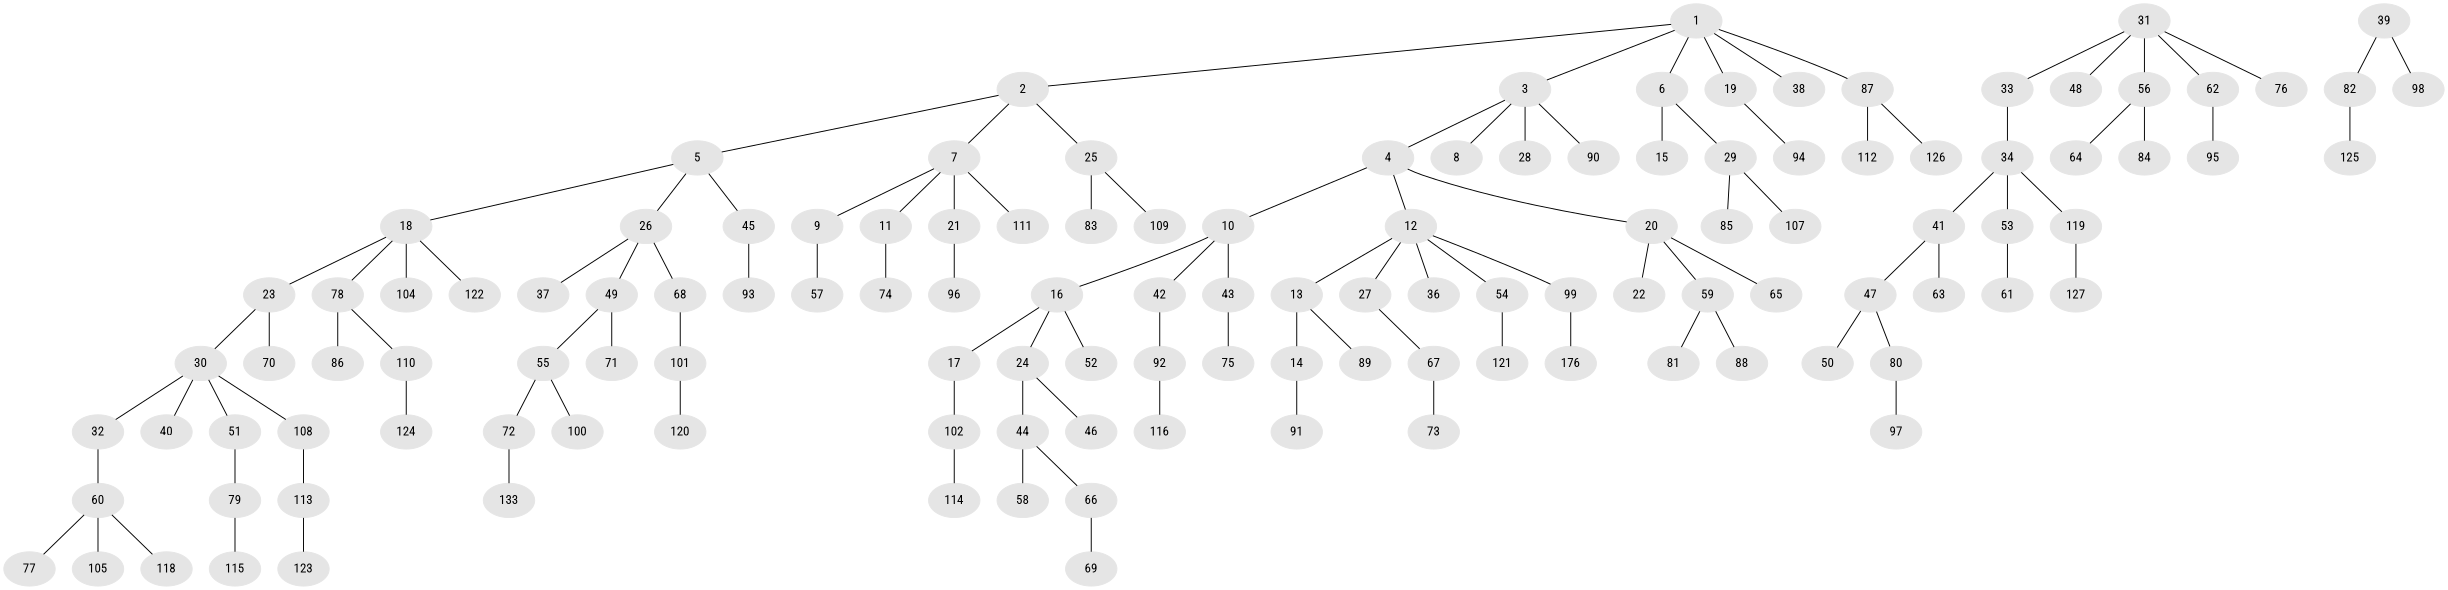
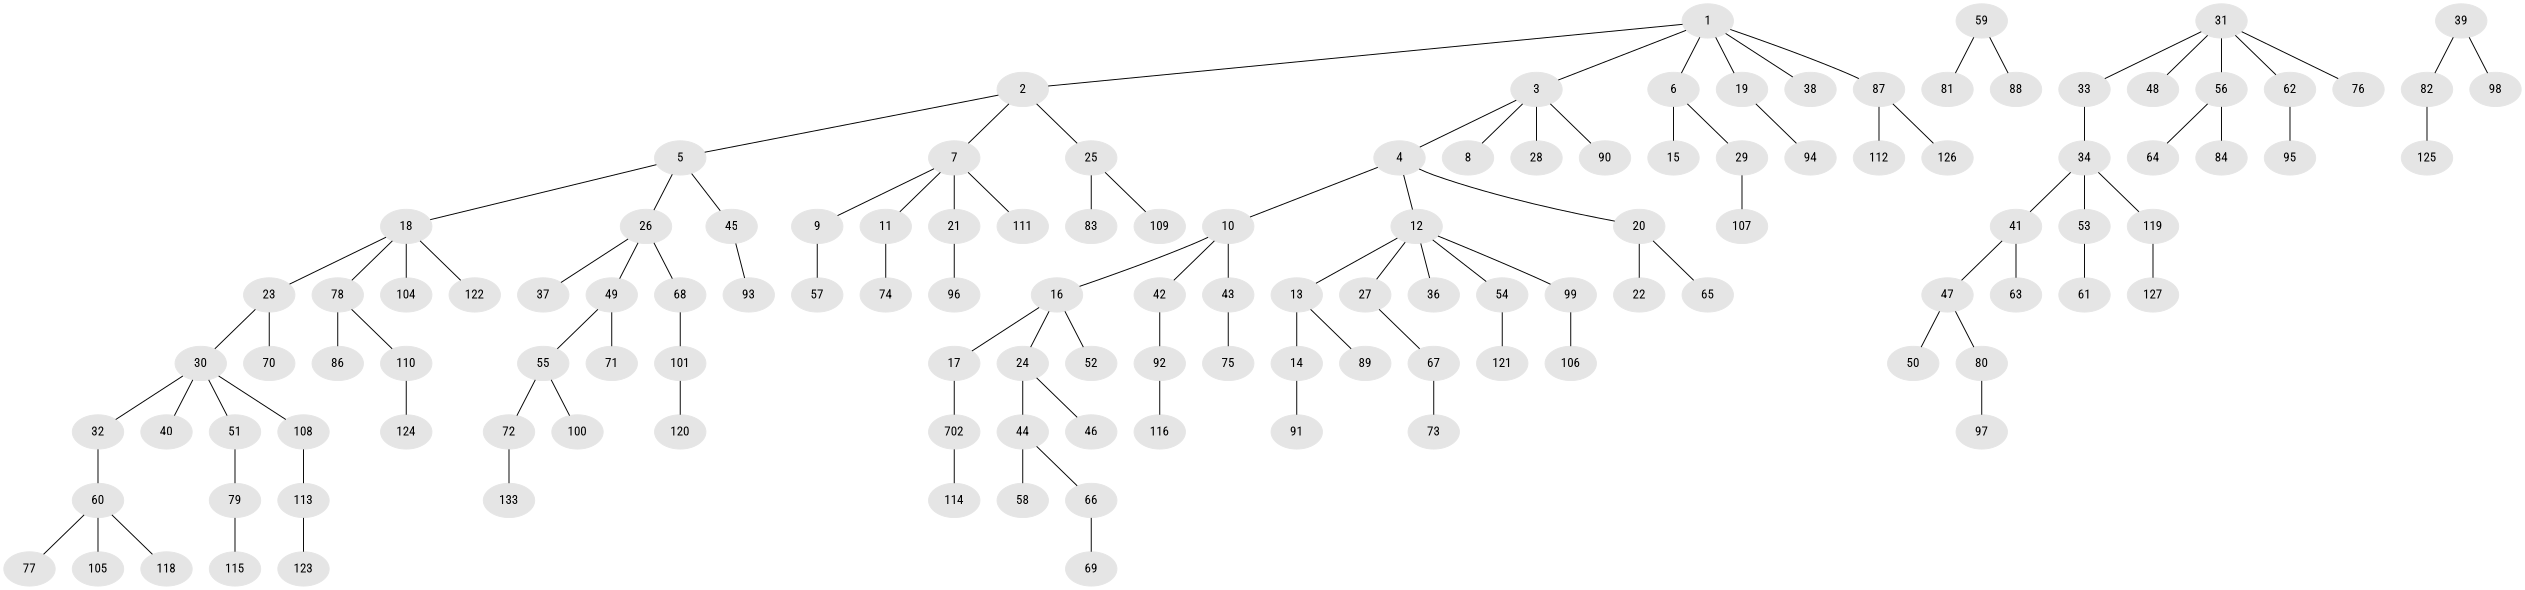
node "85": removed
edge "20" -- "59": removed
node "176": label "176" -> "106"
node "102": label "102" -> "702"
